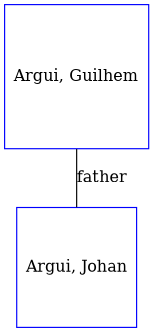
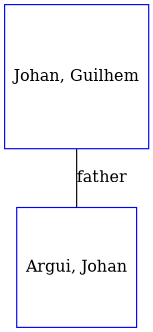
node "Argui, Guilhem": label "Argui, Guilhem" -> "Johan, Guilhem"
